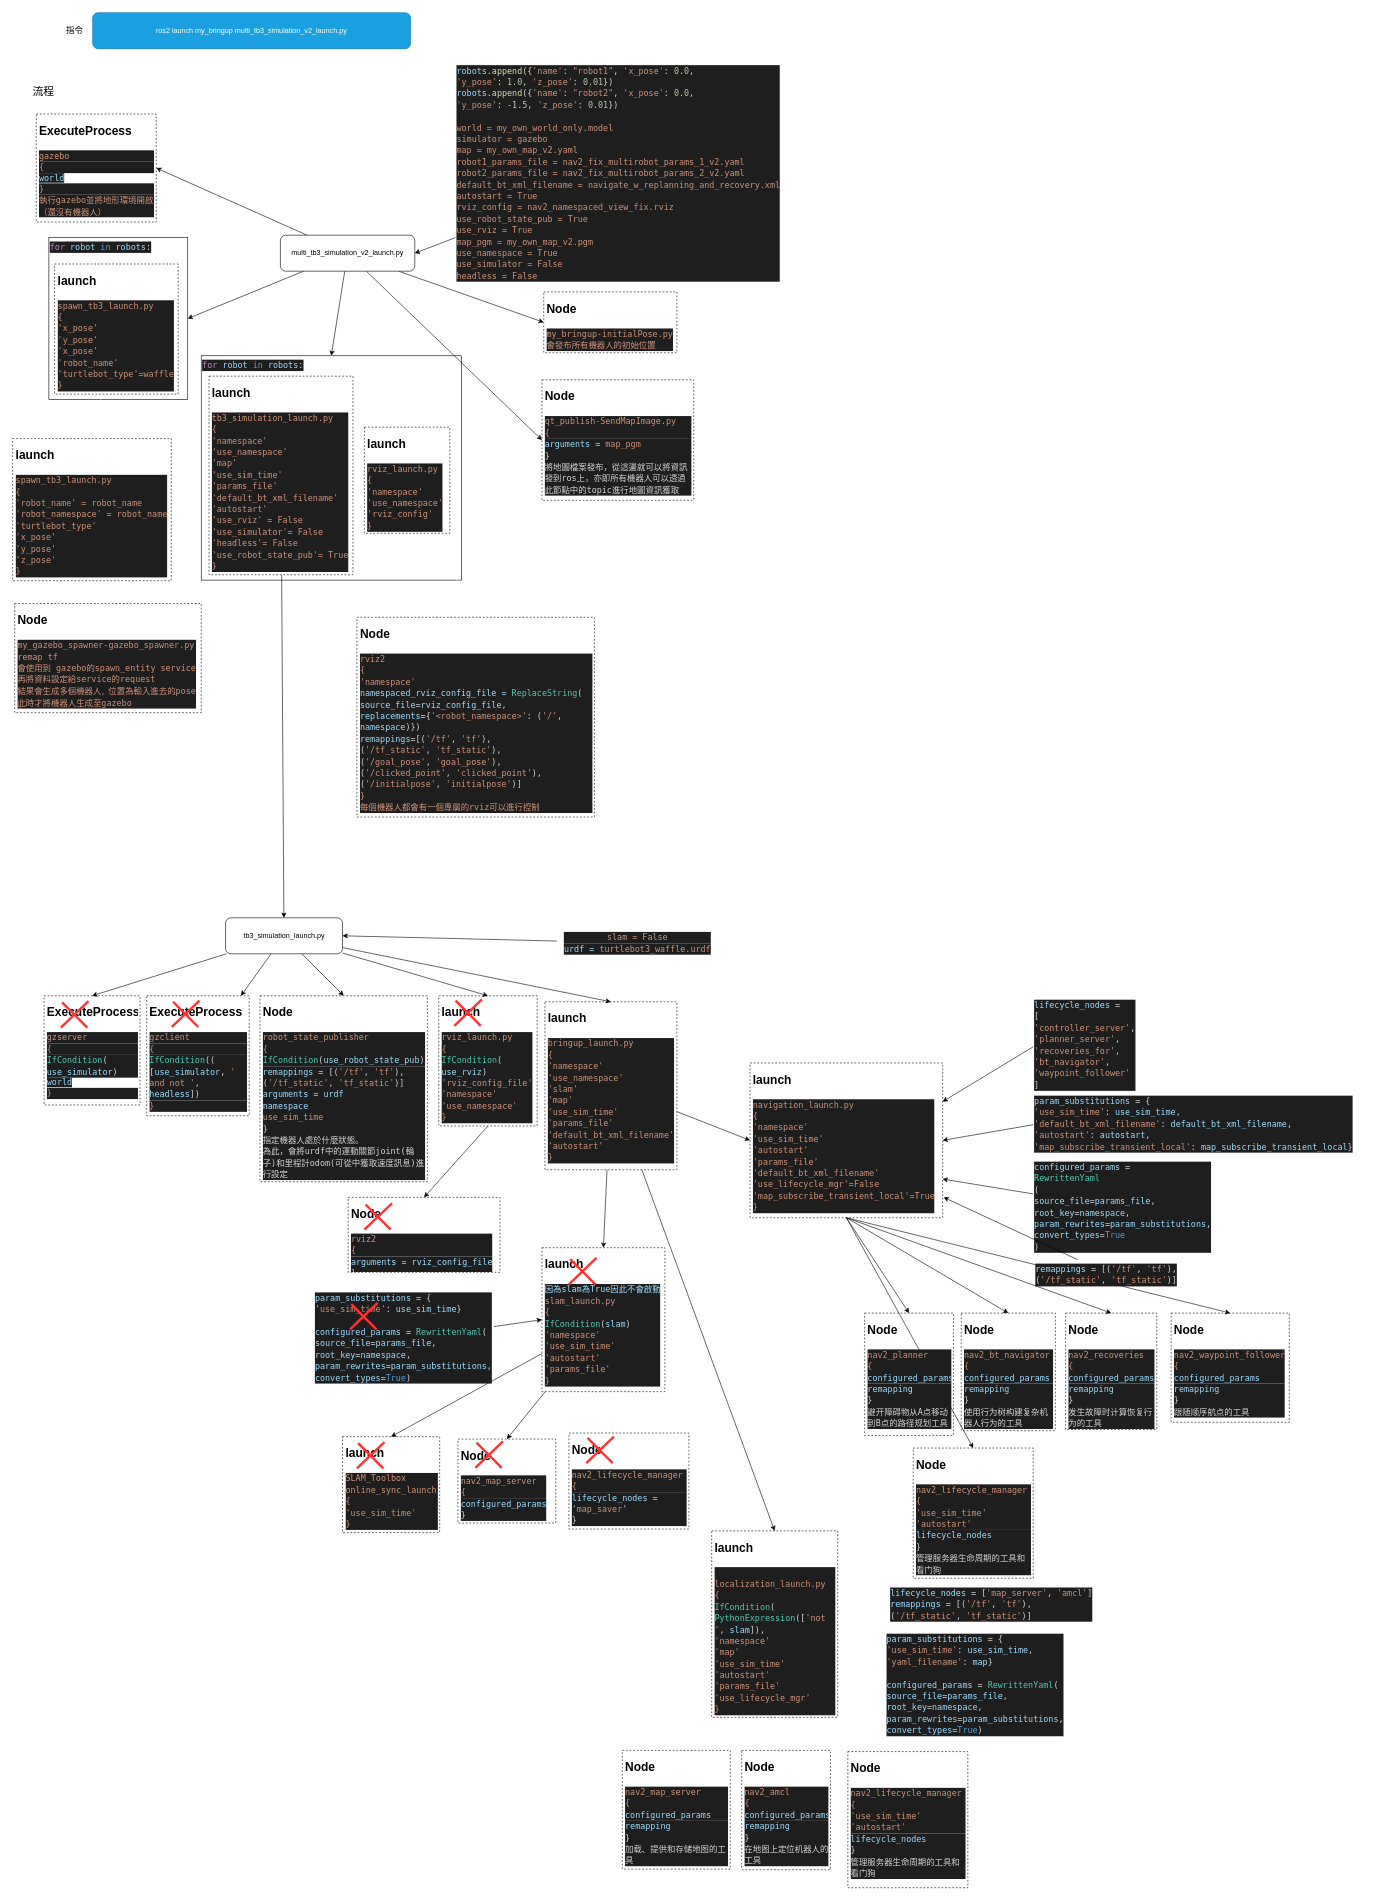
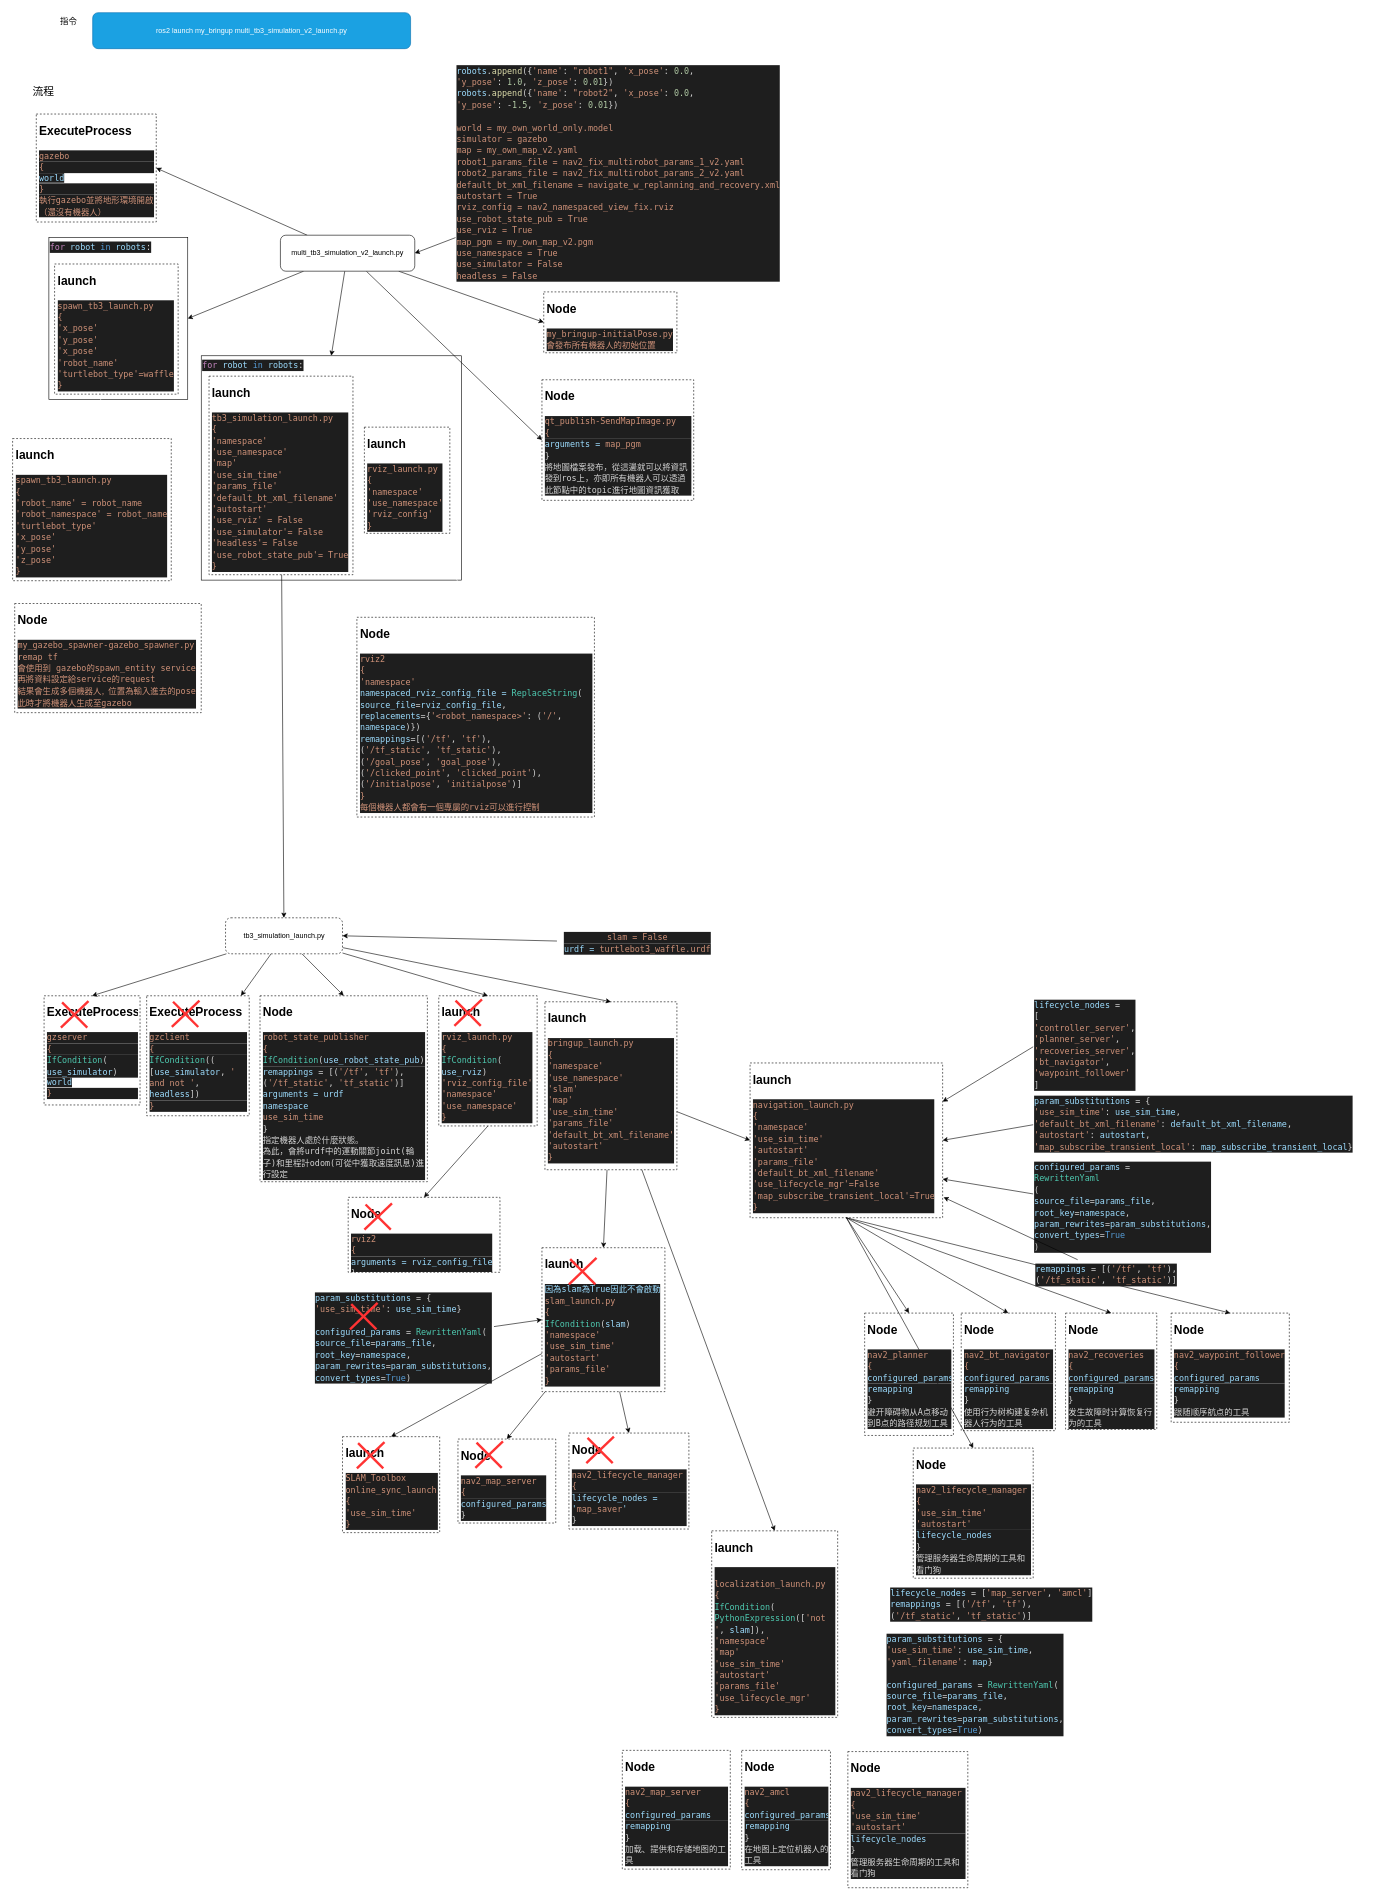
node "指令": moved (75, 30) -> (69, 21)
node "tb3_simulation_launch.py": style solid -> dashed
node "lifecycle_nodes = [ 'controller_server', 'planner_server', 'recoveries_for', 'bt_navigator', 'waypoint_follower' ]": label "lifecycle_nodes = [ 'controller_server', 'planner_server', 'recoveries_for', 'bt_navigator', 'waypoint_follower' ]" -> "lifecycle_nodes = [ 'controller_server', 'planner_server', 'recoveries_server', 'bt_navigator', 'waypoint_follower' ]"
edge "launch 因為slam為True因此不會啟動 slam_launch.py { IfCondition(slam) 'namespace' 'use_sim_time' 'autostart' 'params_file' }" -> "Node nav2_lifecycle_manager { lifecycle_nodes = 'map_saver' }": added
